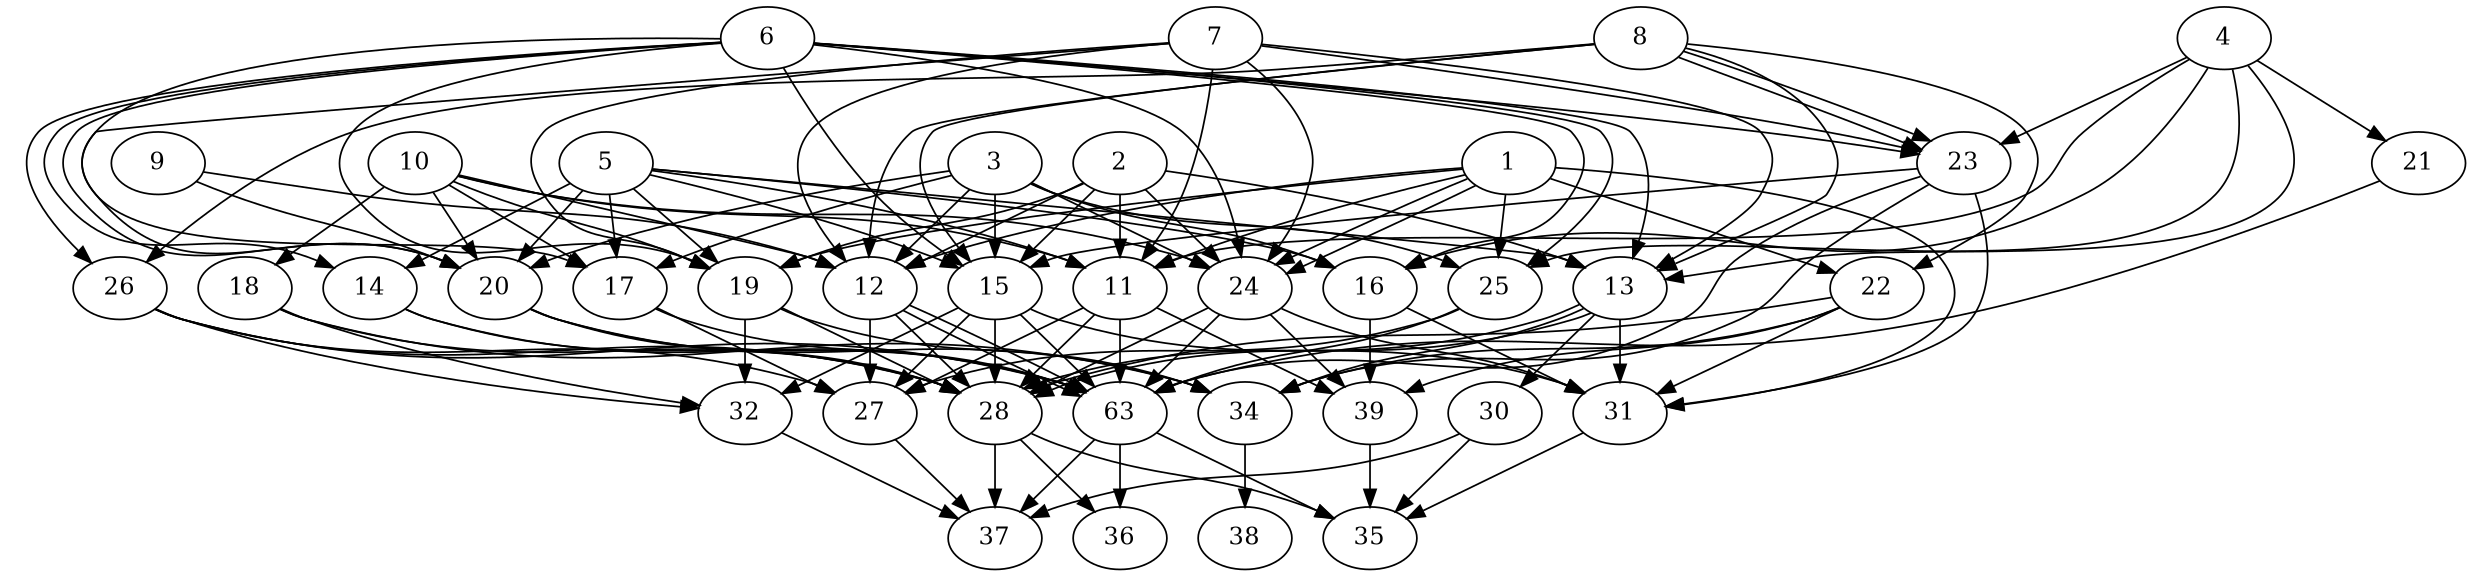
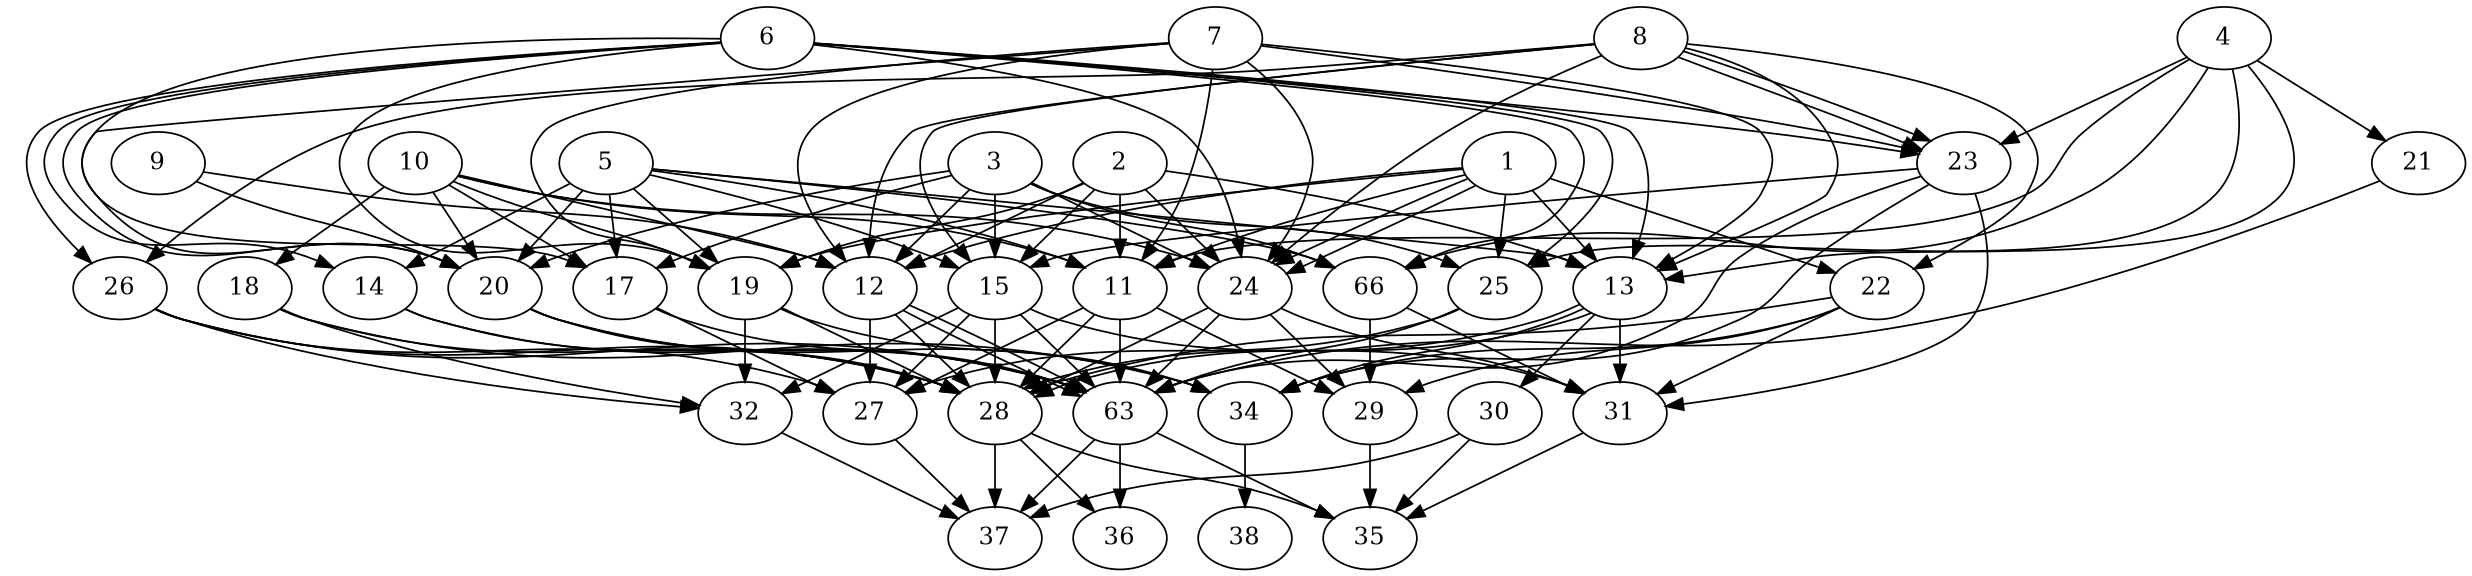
edge "8" -> "24": added
edge "6" -> "15": removed
edge "1" -> "31": now "1" -> "13"
node "16": label "16" -> "66"
node "39": label "39" -> "29"
